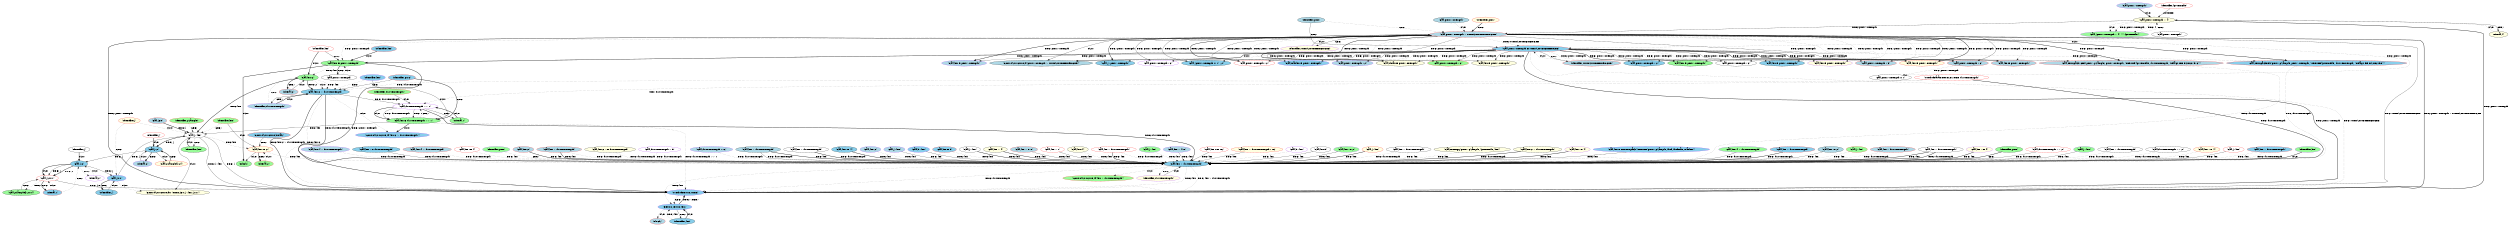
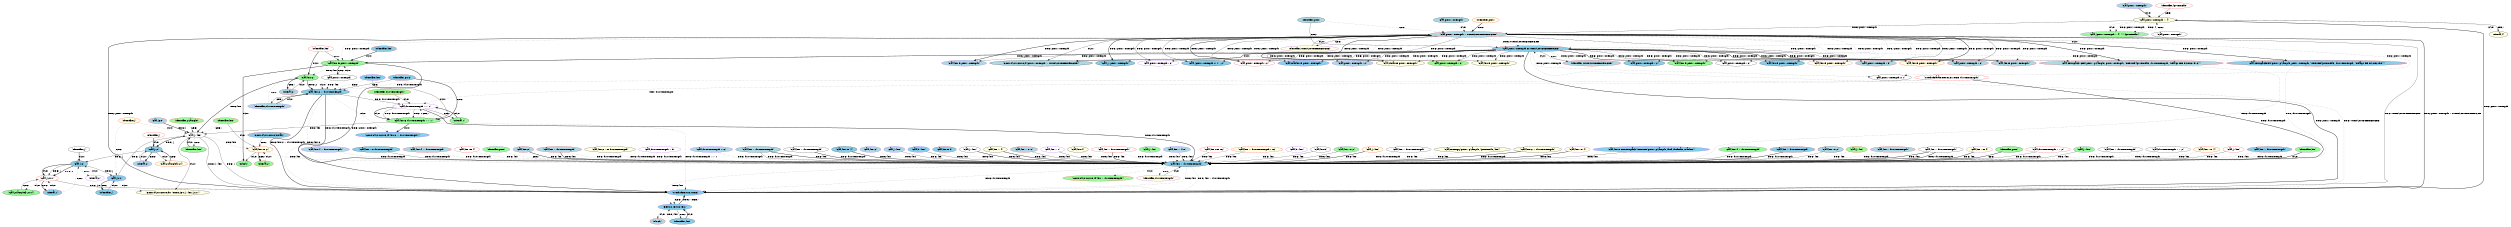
edge "(Identifier,lpMemFile)" -> "(Call,pIns->nLength < 4)": label "SAMPLE: " -> "CFG: "
edge "(Call,pIns->nLength * 6)" -> "(Call,pIns->nLength + 1)": now "(Call,pIns->nLength = MAX_SAMPLE_LENGTH)" -> "(Call,pIns->nLength + 1)"
node "(Call,len > 1)": color red -> purple
edge "(Call,j*2+1)" -> "(Call,pSample[j*2+1])": label "DDG: " -> "AST: "
